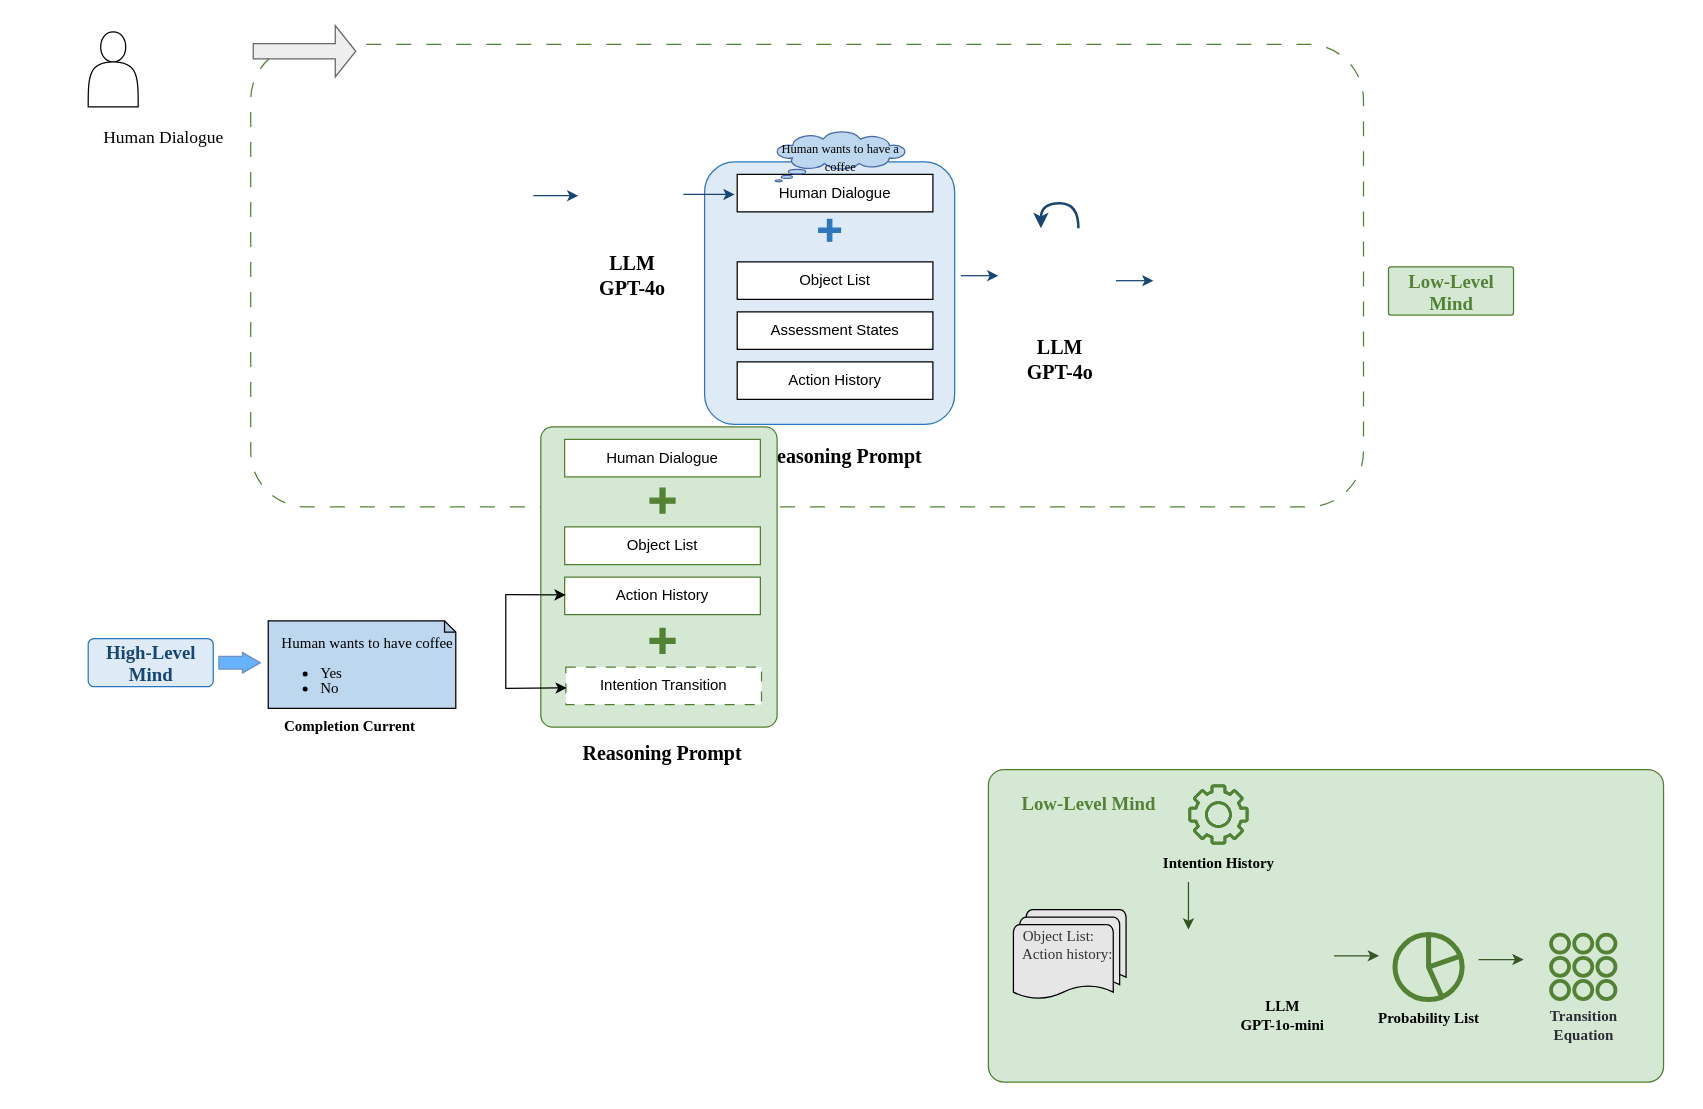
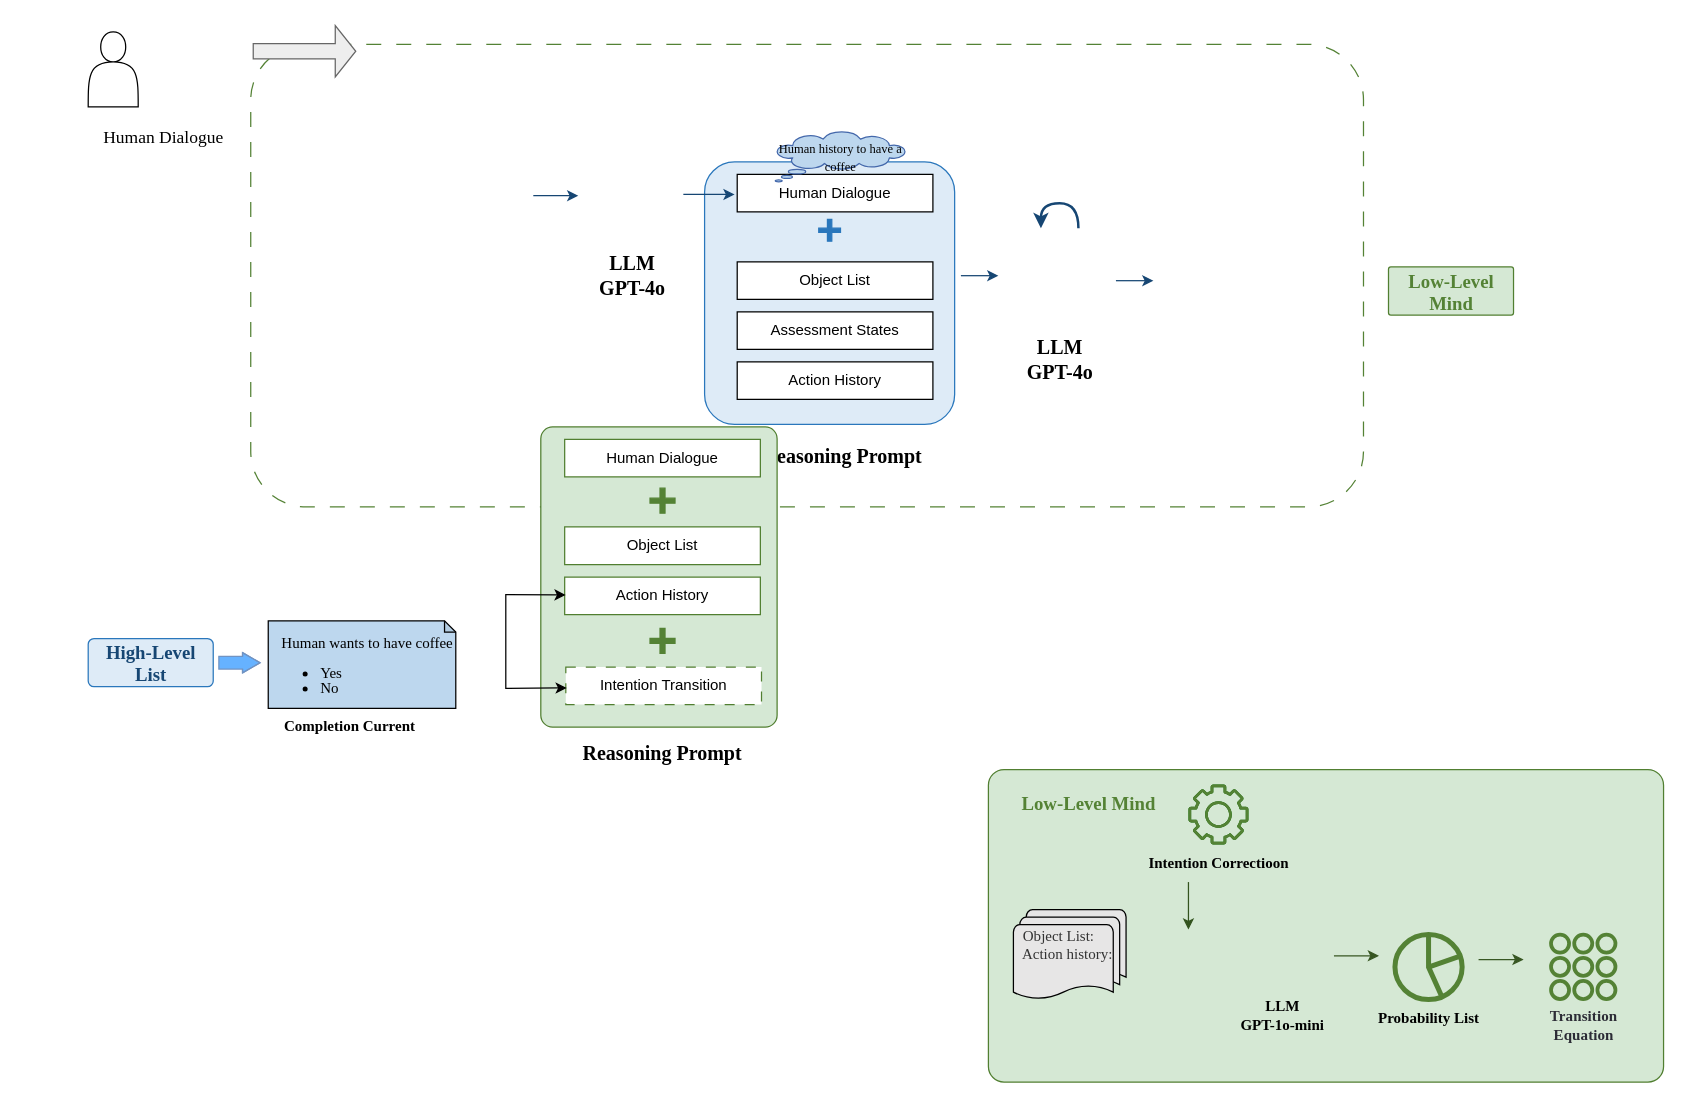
node "Human wants to have a coffee": label "Human wants to have a coffee" -> "Human history to have a coffee"
node "High-Level Mind": label "High-Level Mind" -> "High-Level List"
node "Intention History": label "Intention History" -> "Intention Correctioon"
